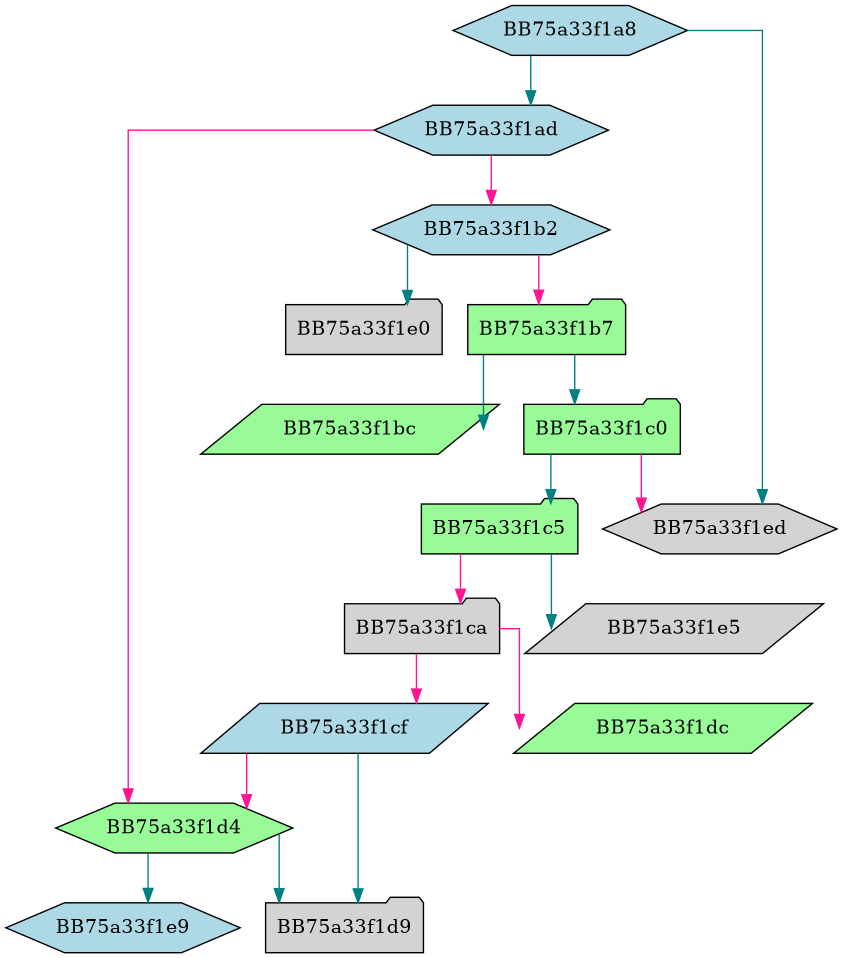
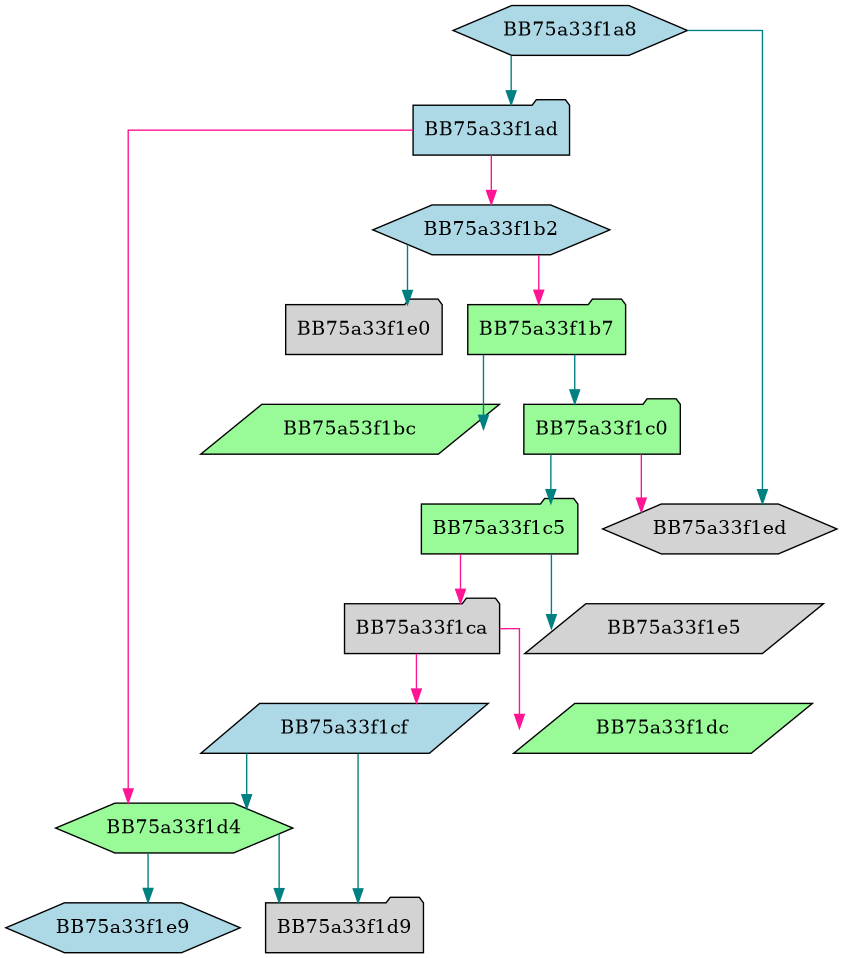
node "BB75a33f1ad": shape hexagon -> folder
node "BB75a33f1bc": label "BB75a33f1bc" -> "BB75a53f1bc"
edge "BB75a33f1cf" -> "BB75a33f1d4": color deeppink -> teal
